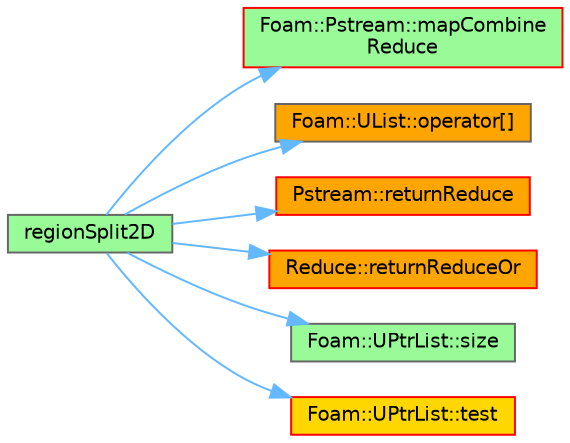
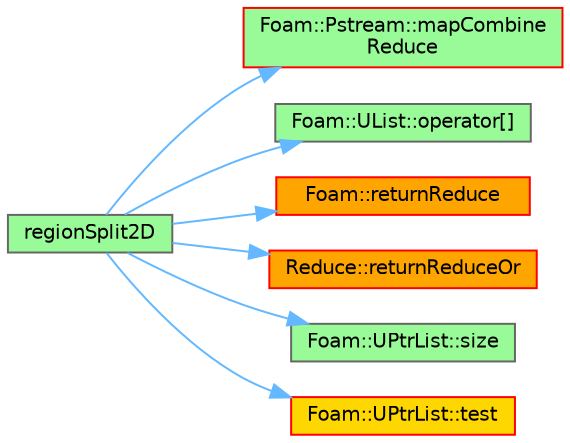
node "Foam::UList::operator[]": fillcolor orange -> palegreen
node "Pstream::returnReduce": label "Pstream::returnReduce" -> "Foam::returnReduce"
